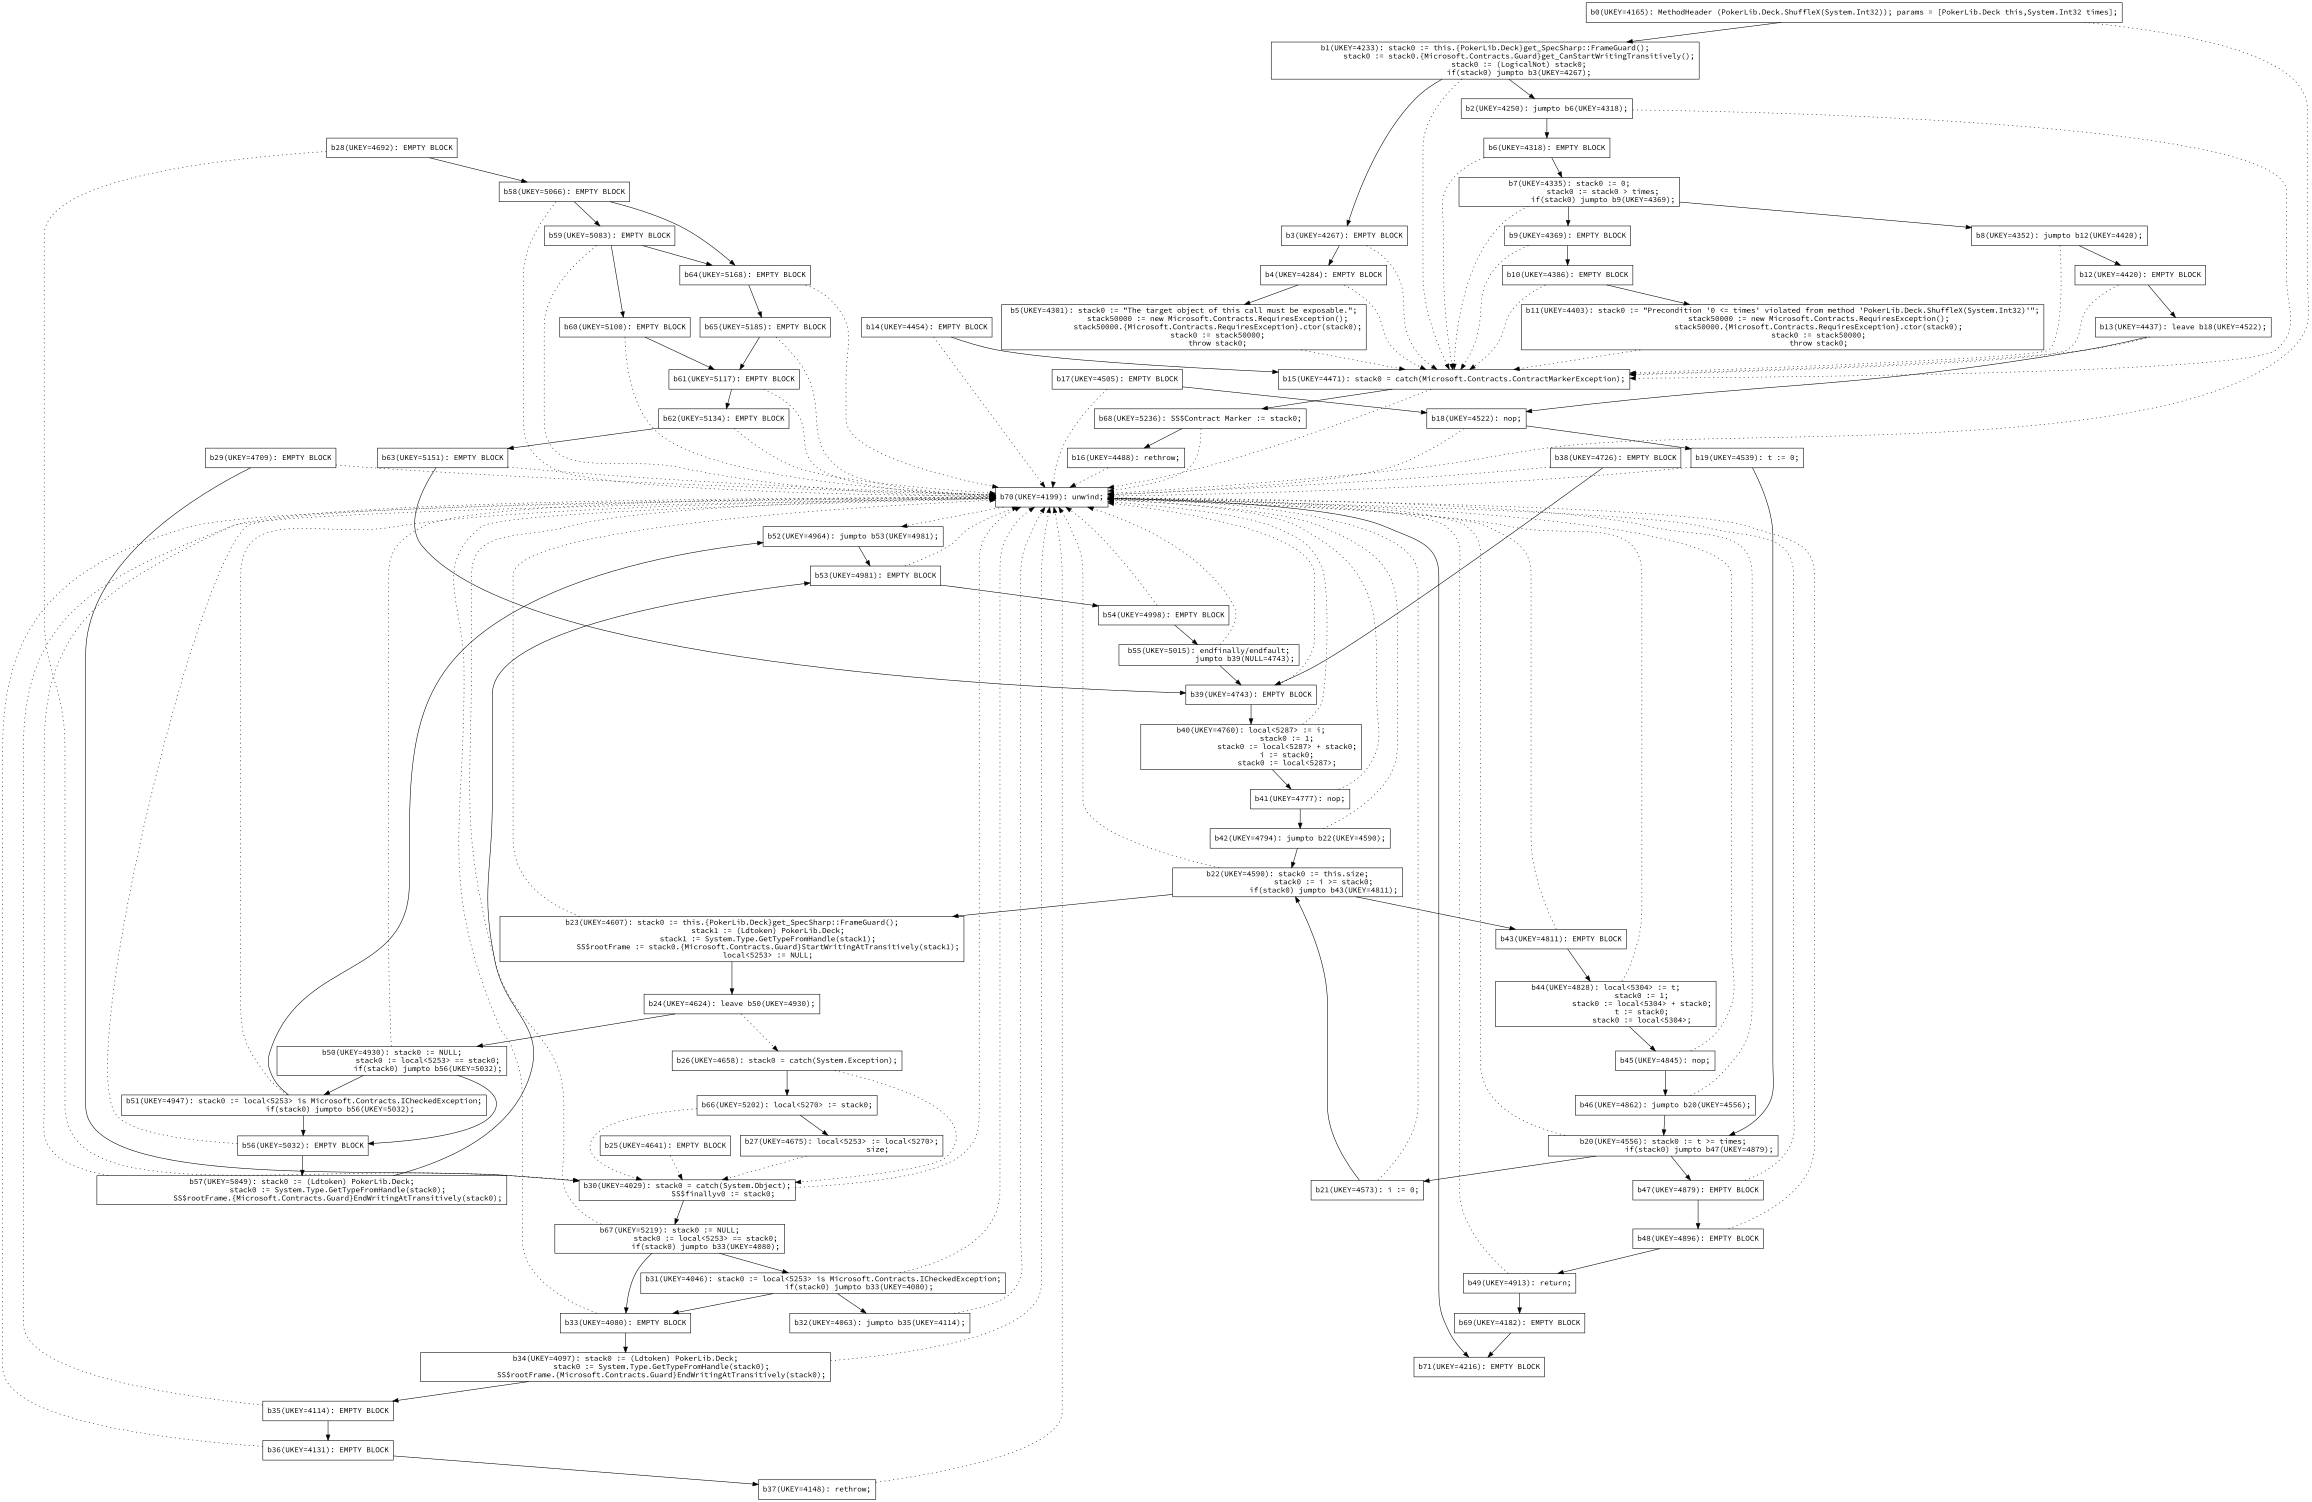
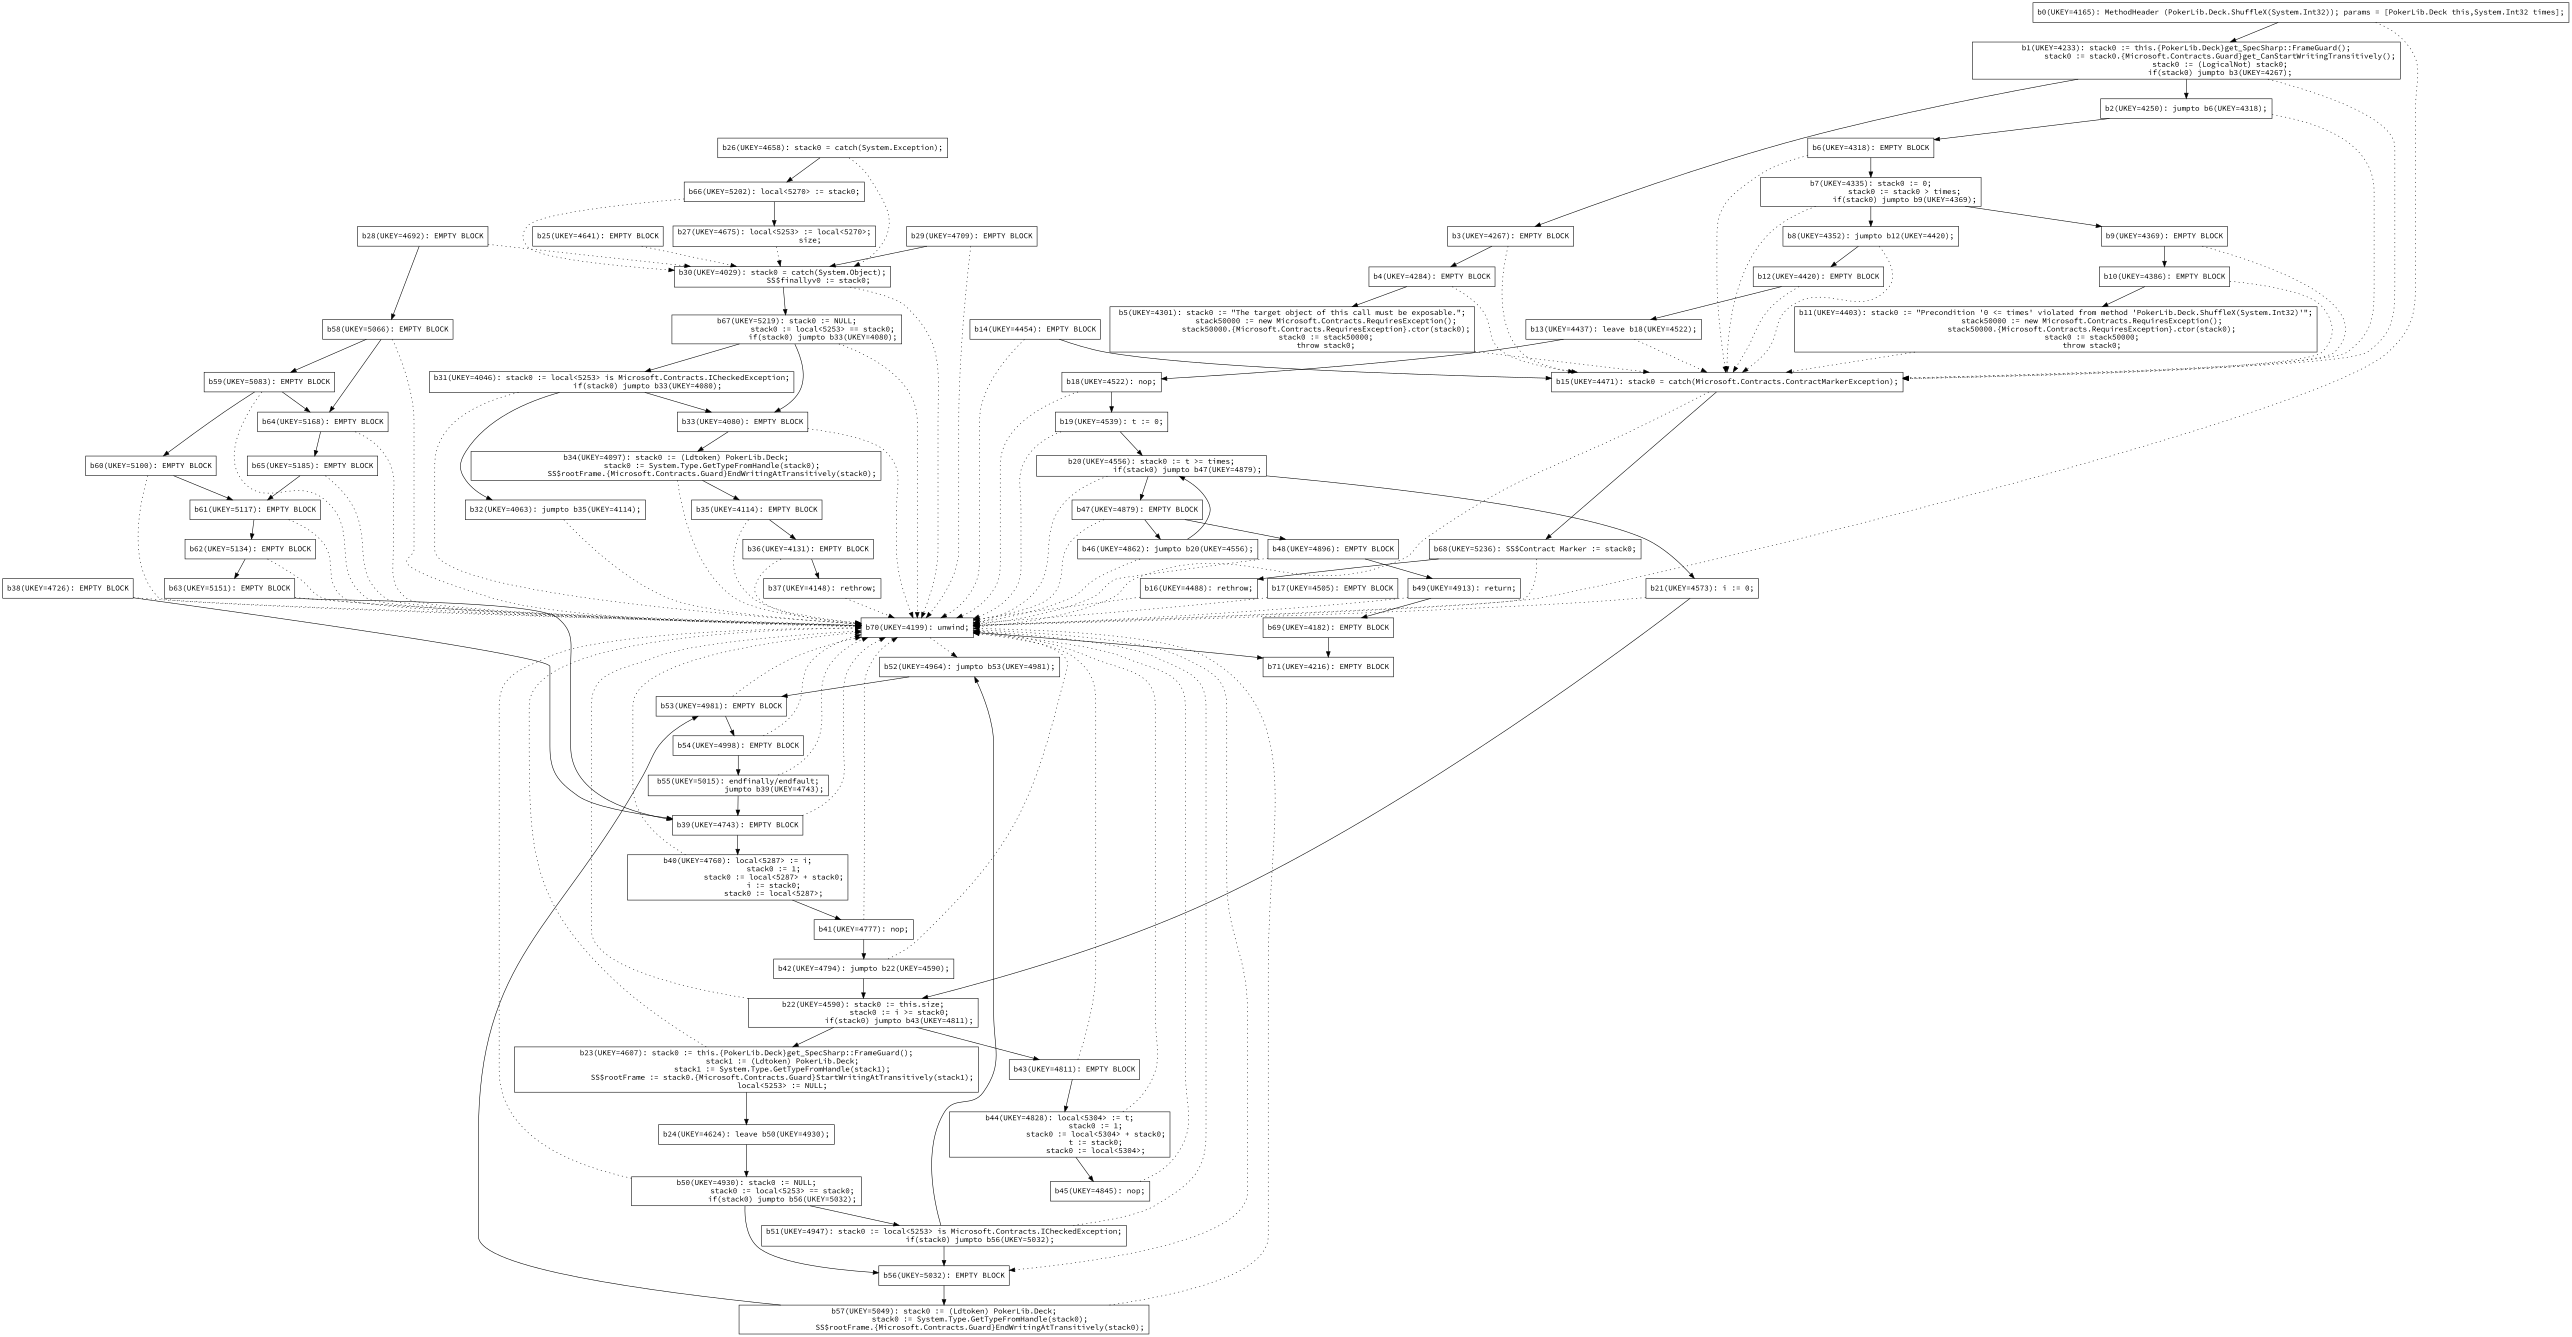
edge "b17(UKEY=4505): EMPTY BLOCK" -> "b18(UKEY=4522): nop;": removed
edge "b56(UKEY=5032): EMPTY BLOCK" -> "b70(UKEY=4199): unwind;": reversed
node "b55(UKEY=5015): endfinally/endfault; jumpto b39(NULL=4743);": label "b55(UKEY=5015): endfinally/endfault; jumpto b39(NULL=4743);" -> "b55(UKEY=5015): endfinally/endfault; jumpto b39(UKEY=4743);"
edge "b24(UKEY=4624): leave b50(UKEY=4930);" -> "b26(UKEY=4658): stack0 = catch(System.Exception);": removed
edge "b45(UKEY=4845): nop;" -> "b46(UKEY=4862): jumpto b20(UKEY=4556);": now "b47(UKEY=4879): EMPTY BLOCK" -> "b46(UKEY=4862): jumpto b20(UKEY=4556);"
